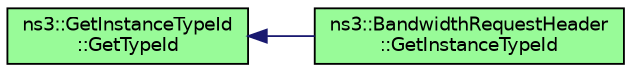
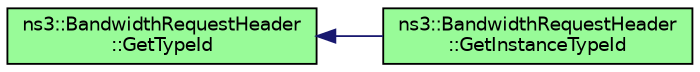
node "ns3::GetInstanceTypeId ::GetTypeId": label "ns3::GetInstanceTypeId ::GetTypeId" -> "ns3::BandwidthRequestHeader ::GetTypeId"
